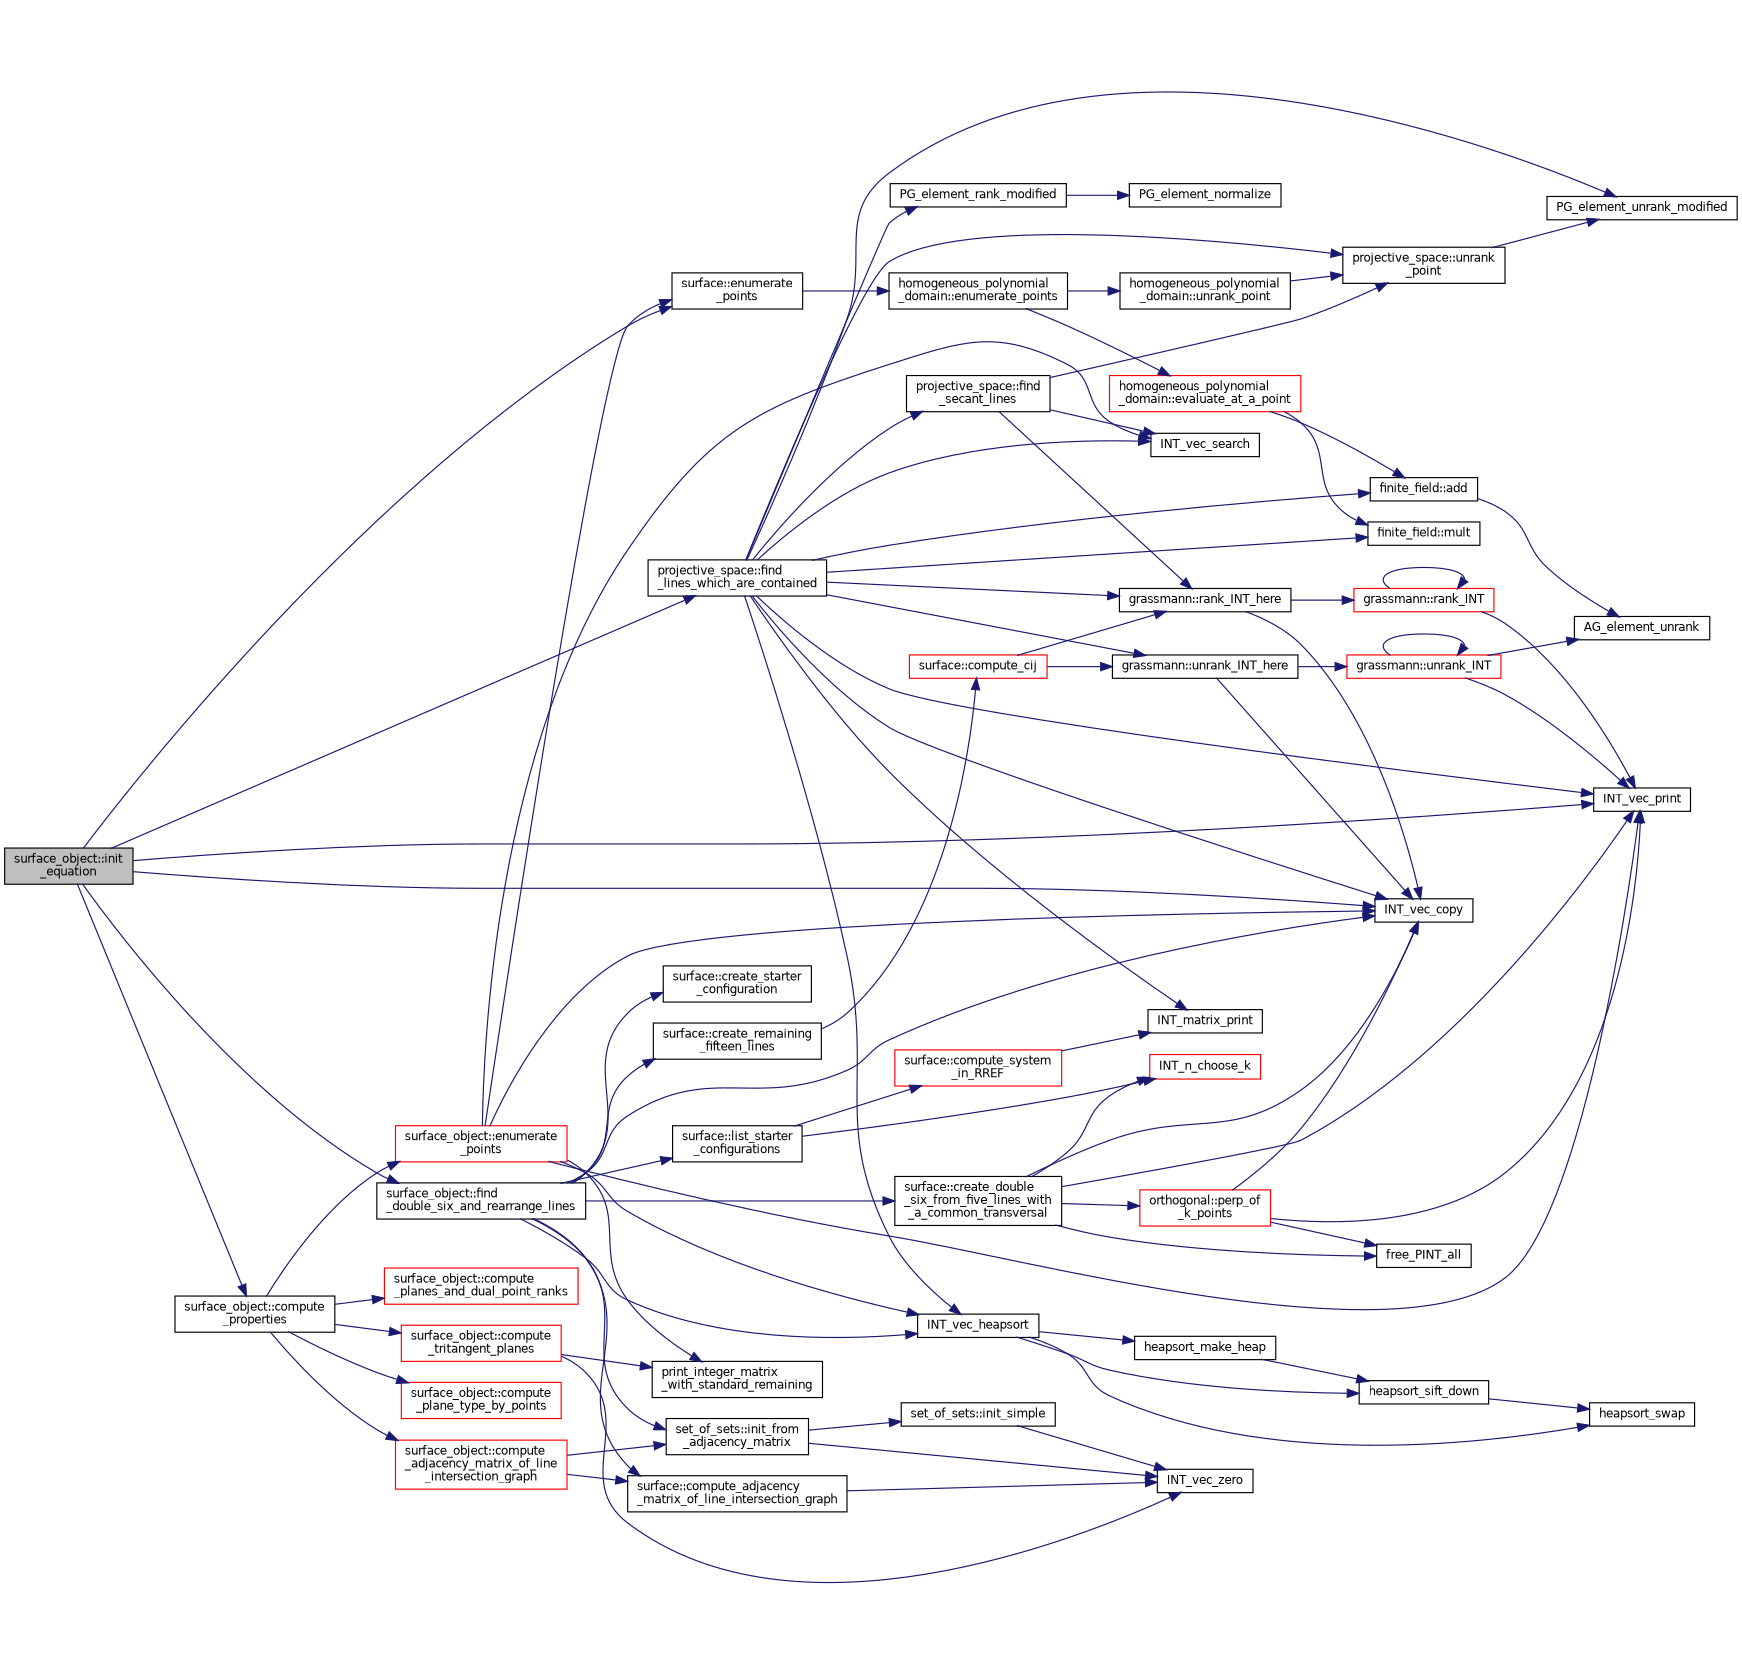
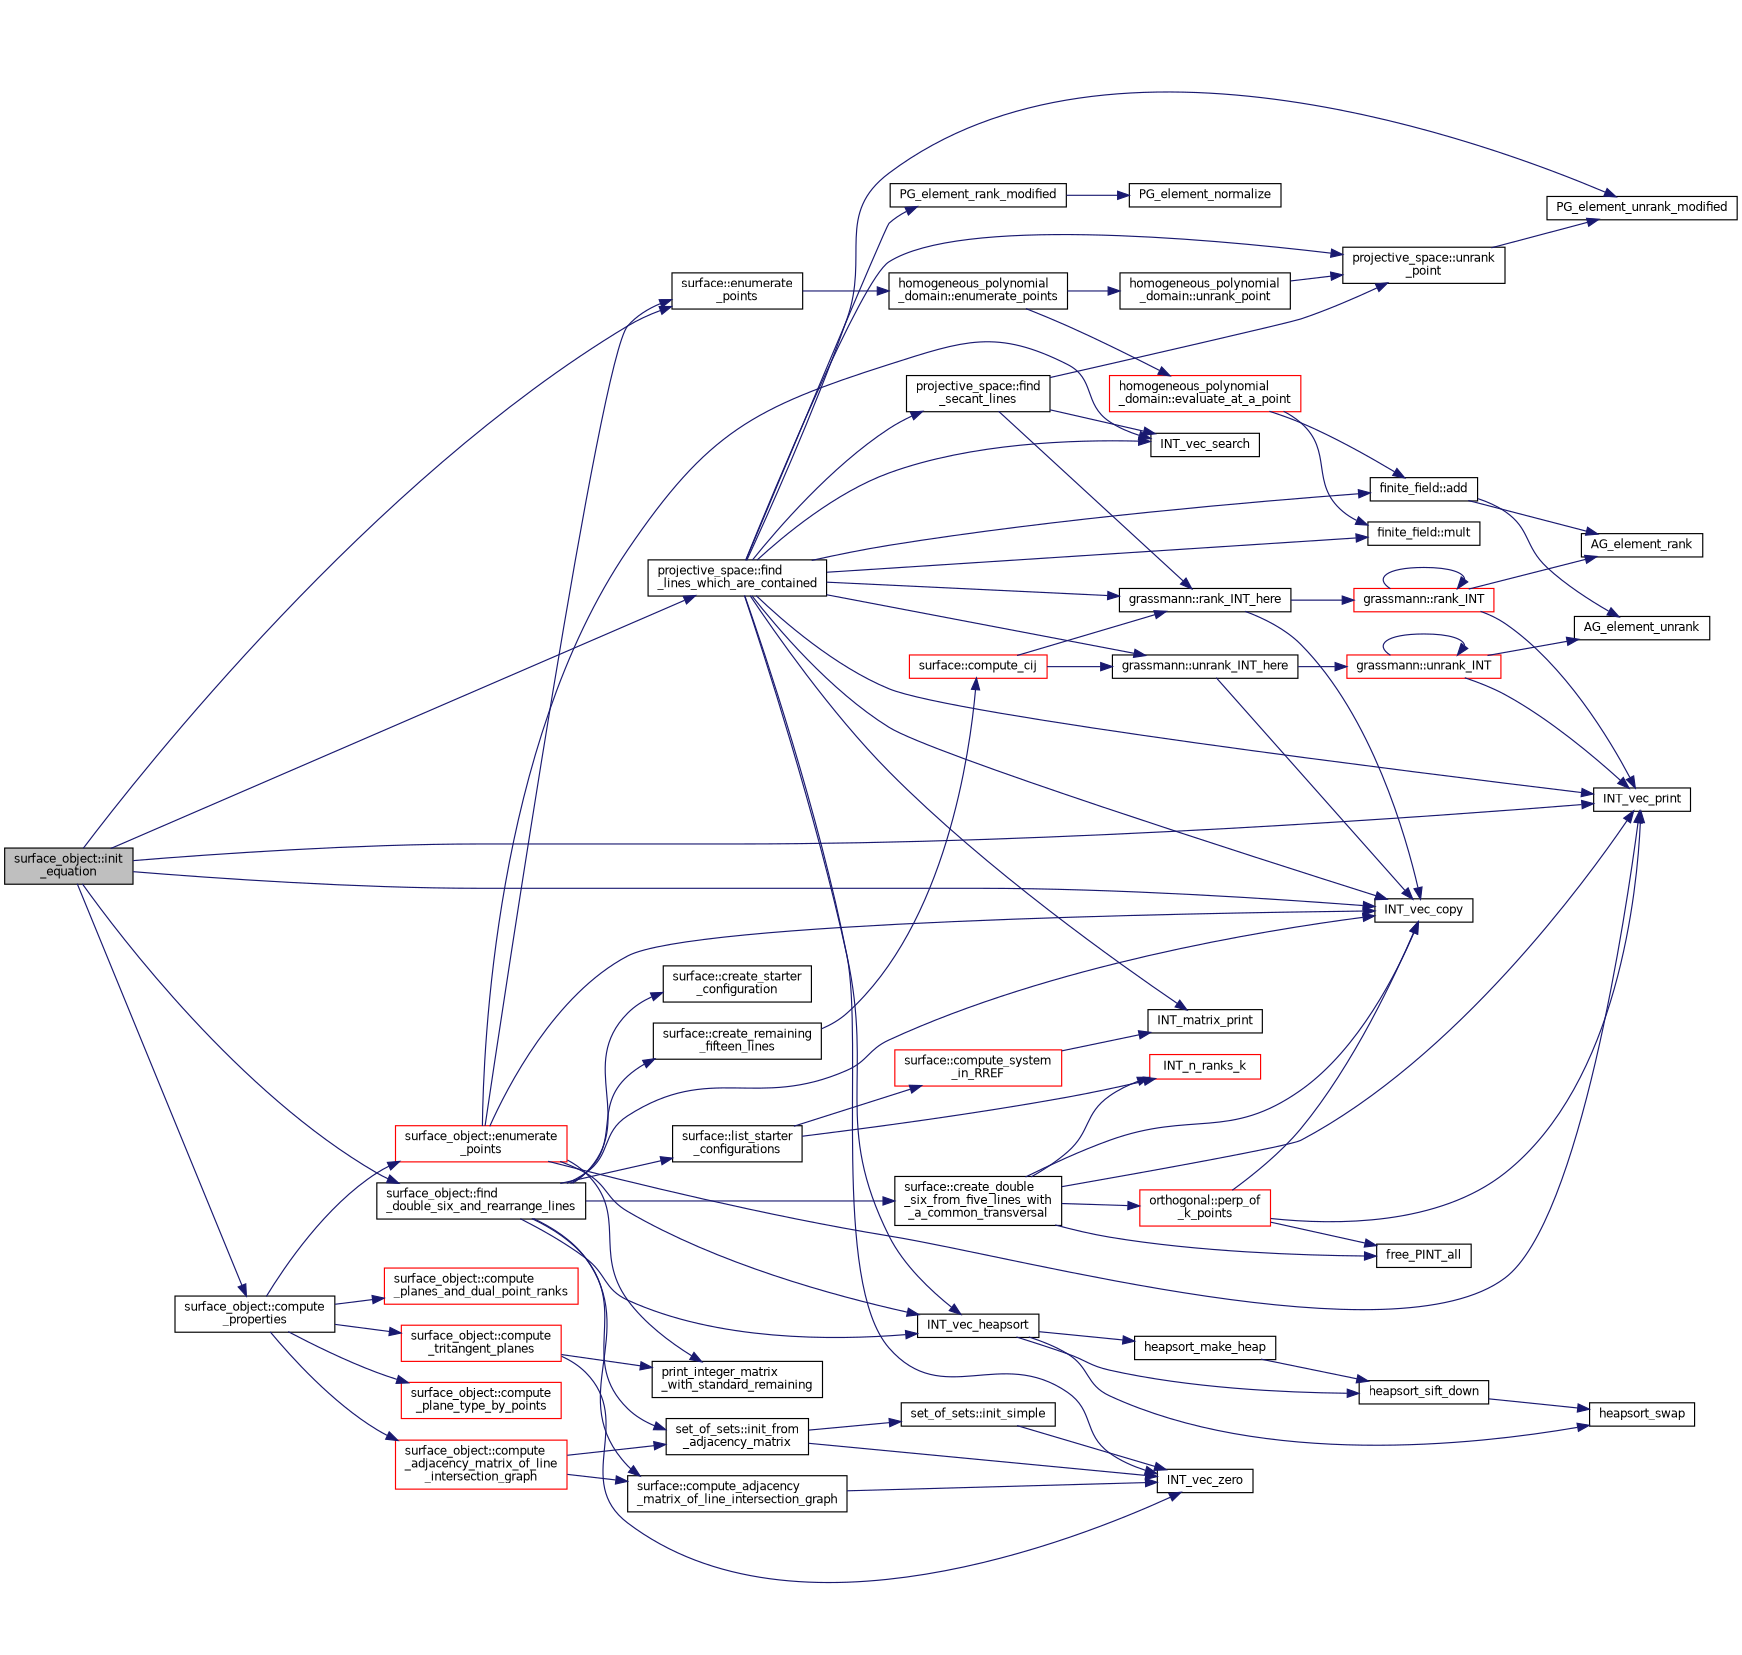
node "AG_element_rank": added
node "INT_n_choose_k": label "INT_n_choose_k" -> "INT_n_ranks_k"
edge "projective_space::find _lines_which_are_contained" -> "INT_vec_zero": added
